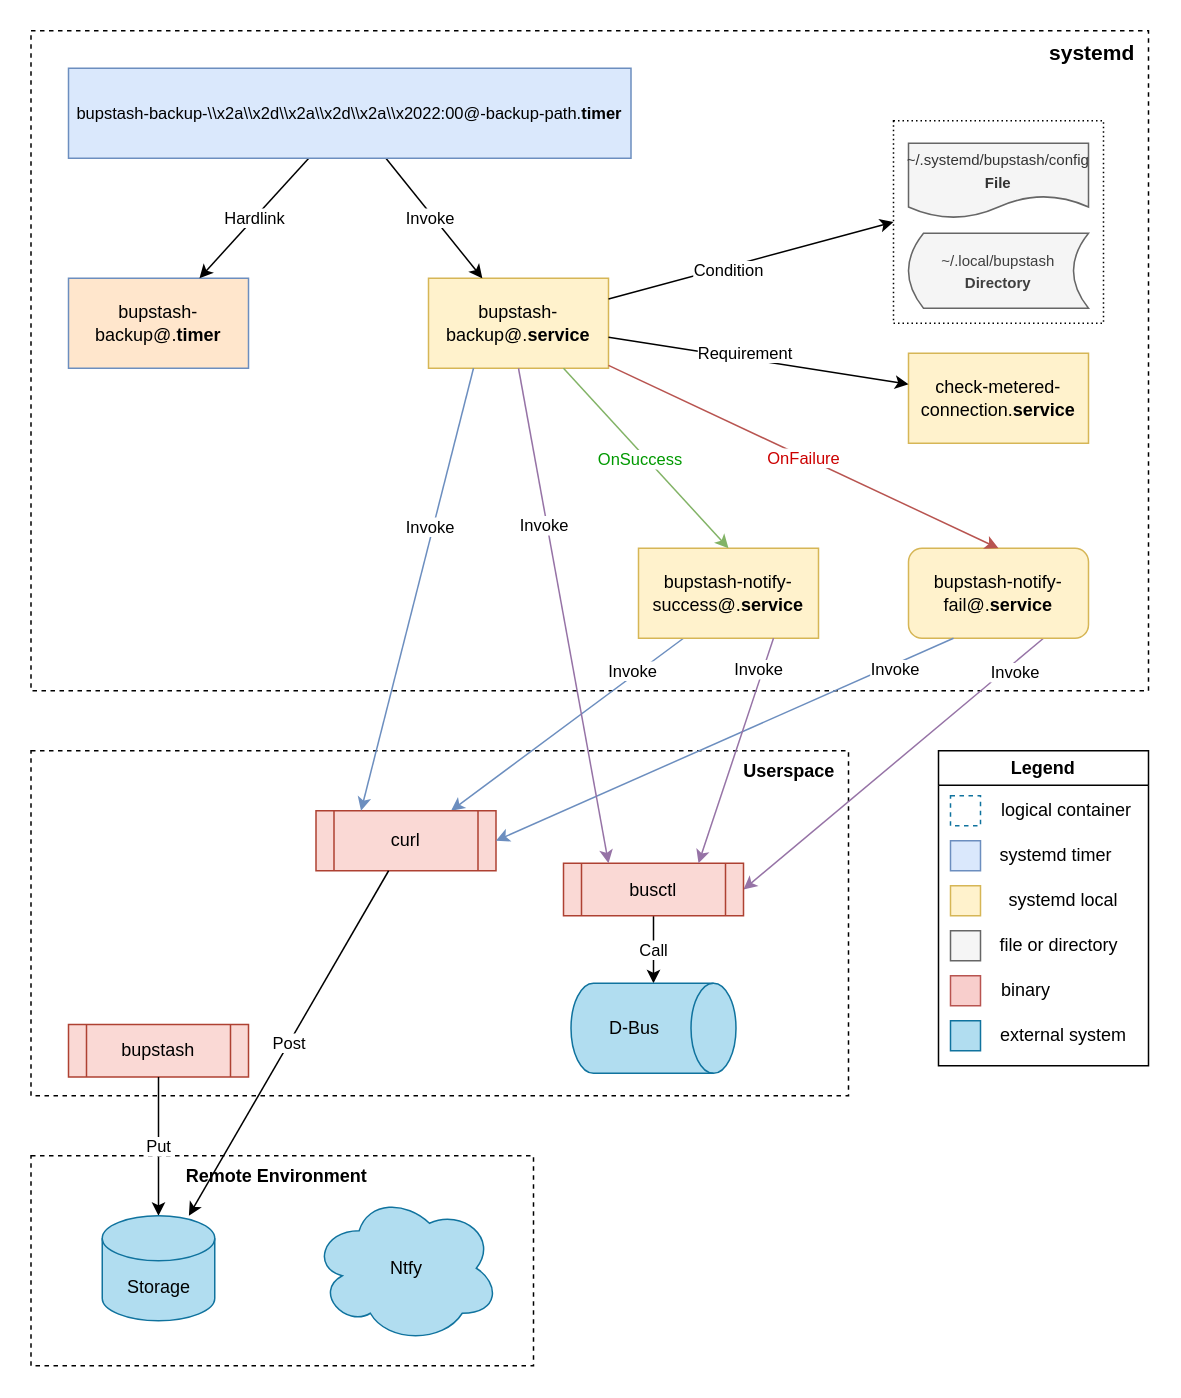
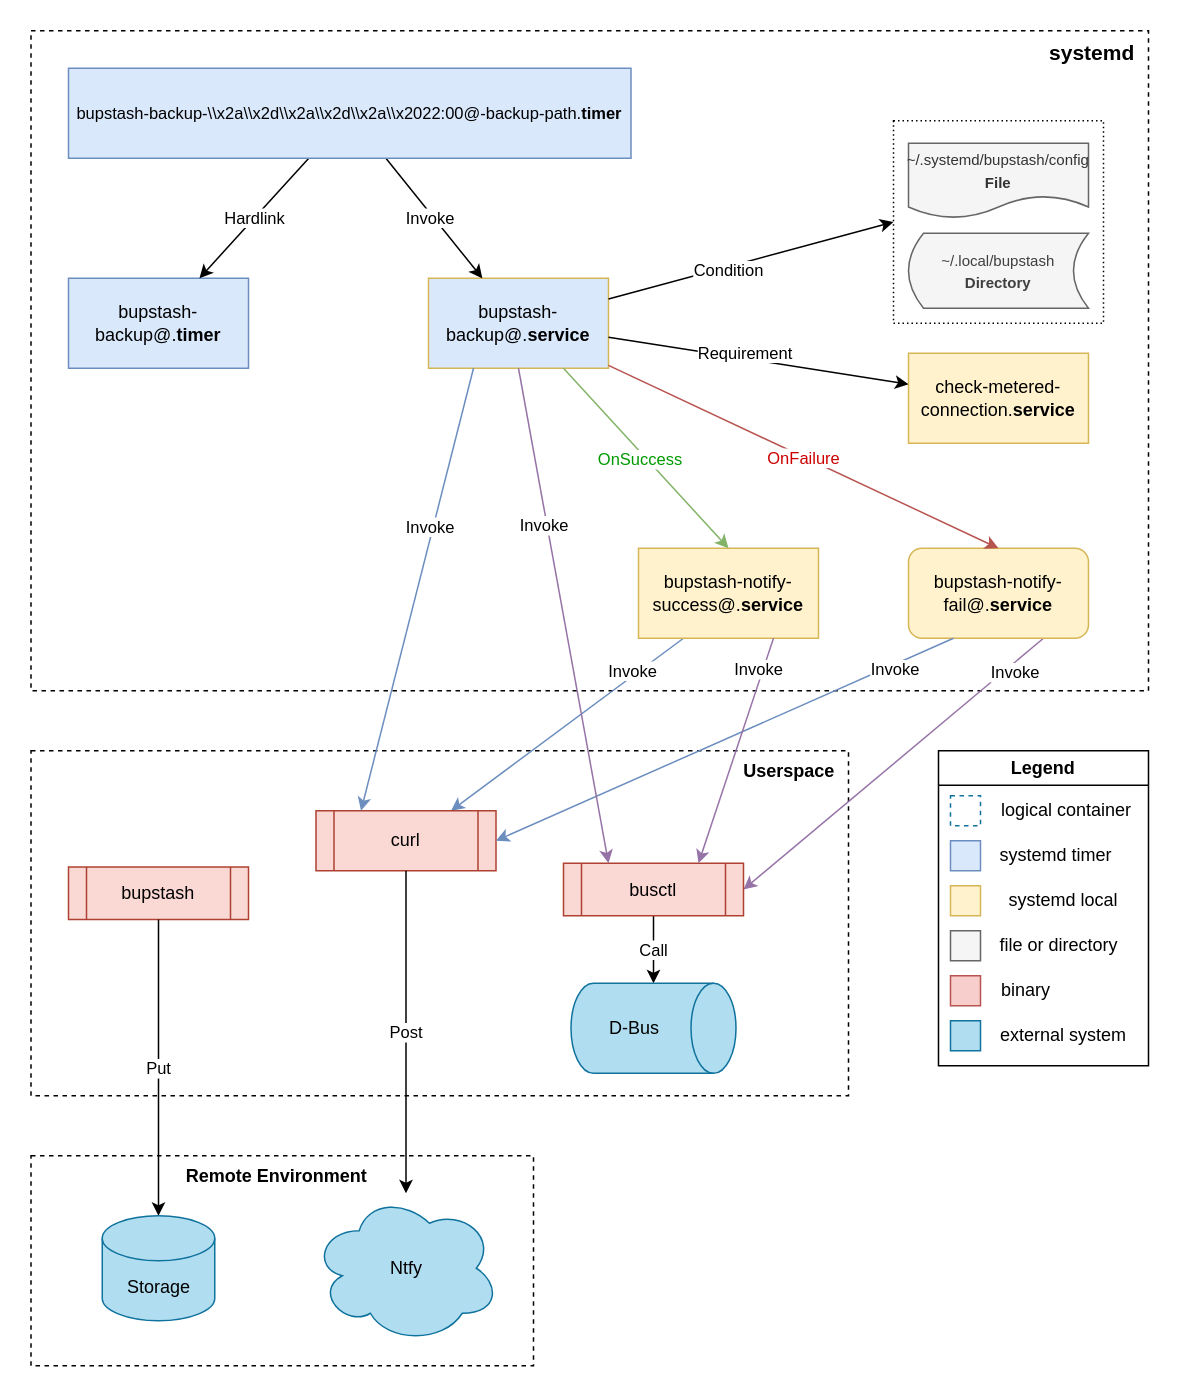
node "bupstash-backup@.timer": fillcolor #ffe6cc -> #dae8fc
node "bupstash-backup@.service": fillcolor #fff2cc -> #dae8fc
edge "curl" -> "Storage": now "curl" -> "Ntfy"
node "bupstash": moved (158, 1051) -> (158, 893)
